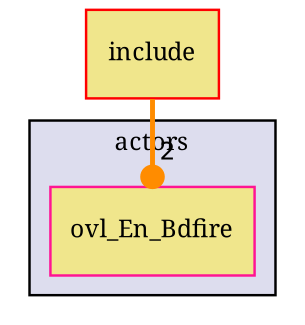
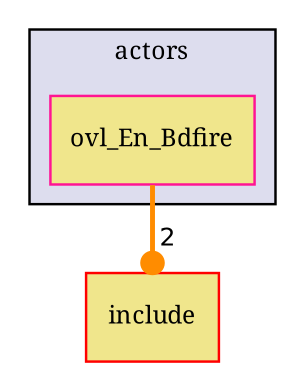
edge "include" -> "ovl_En_Bdfire": reversed
